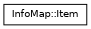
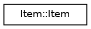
node "InfoMap::Item": label "InfoMap::Item" -> "Item::Item"
